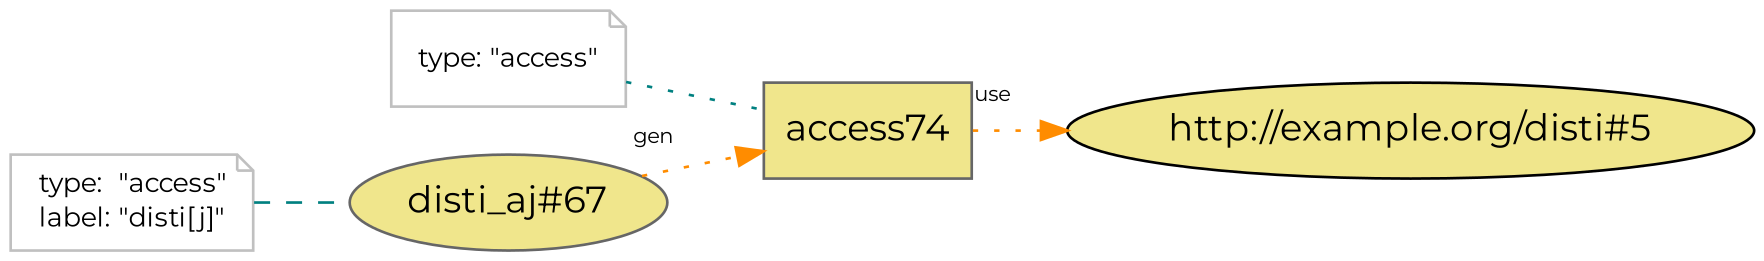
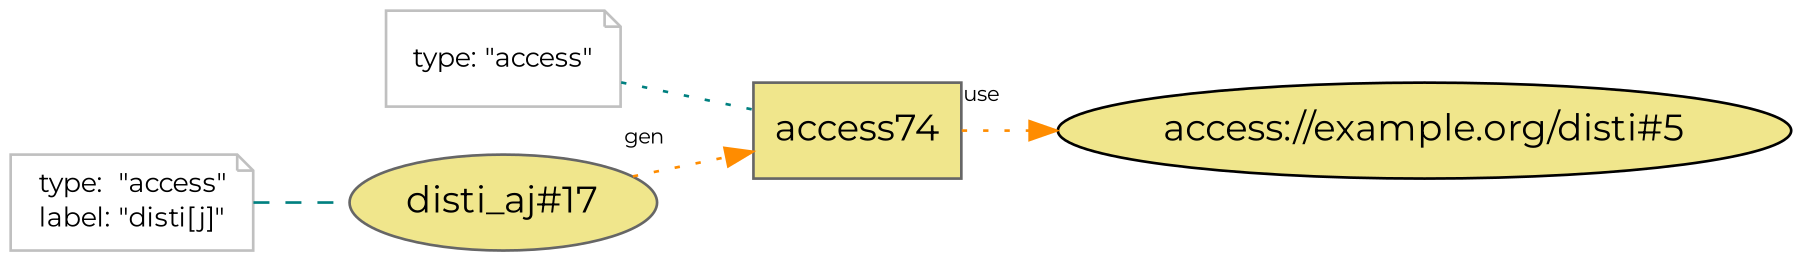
node "http://example.org/disti#5": label "http://example.org/disti#5" -> "access://example.org/disti#5"
node "disti_aj#67": label "disti_aj#67" -> "disti_aj#17"
